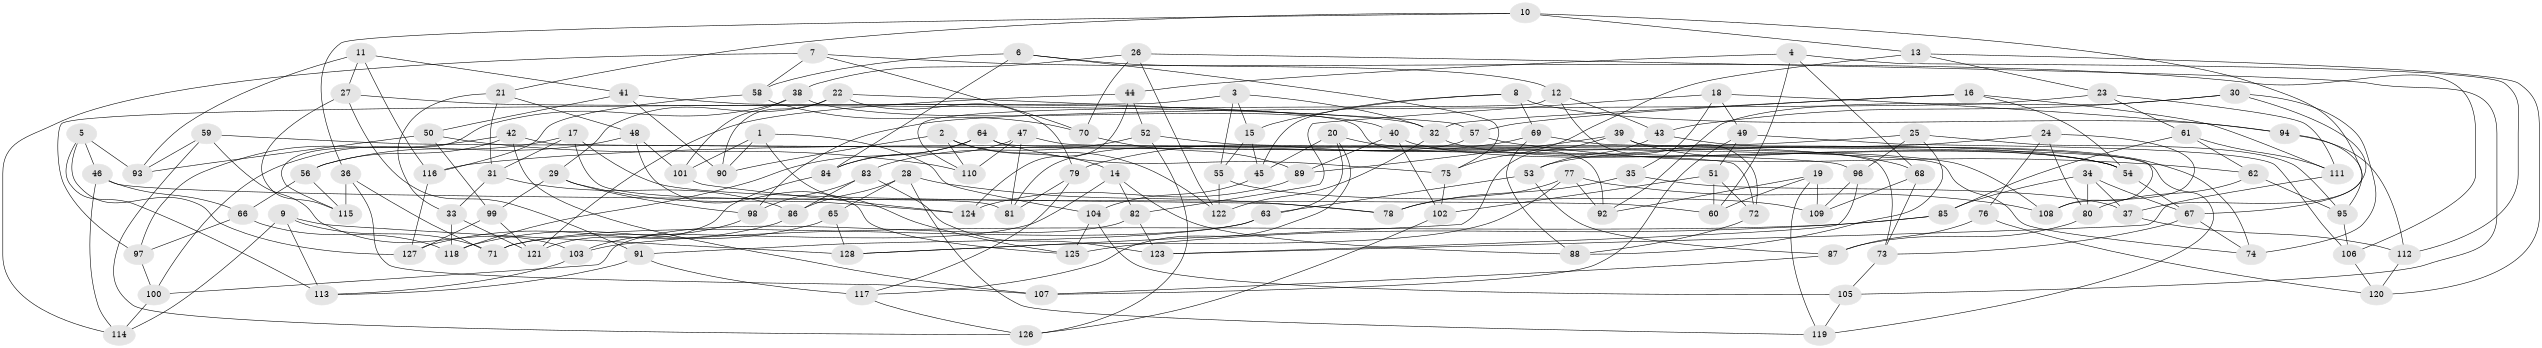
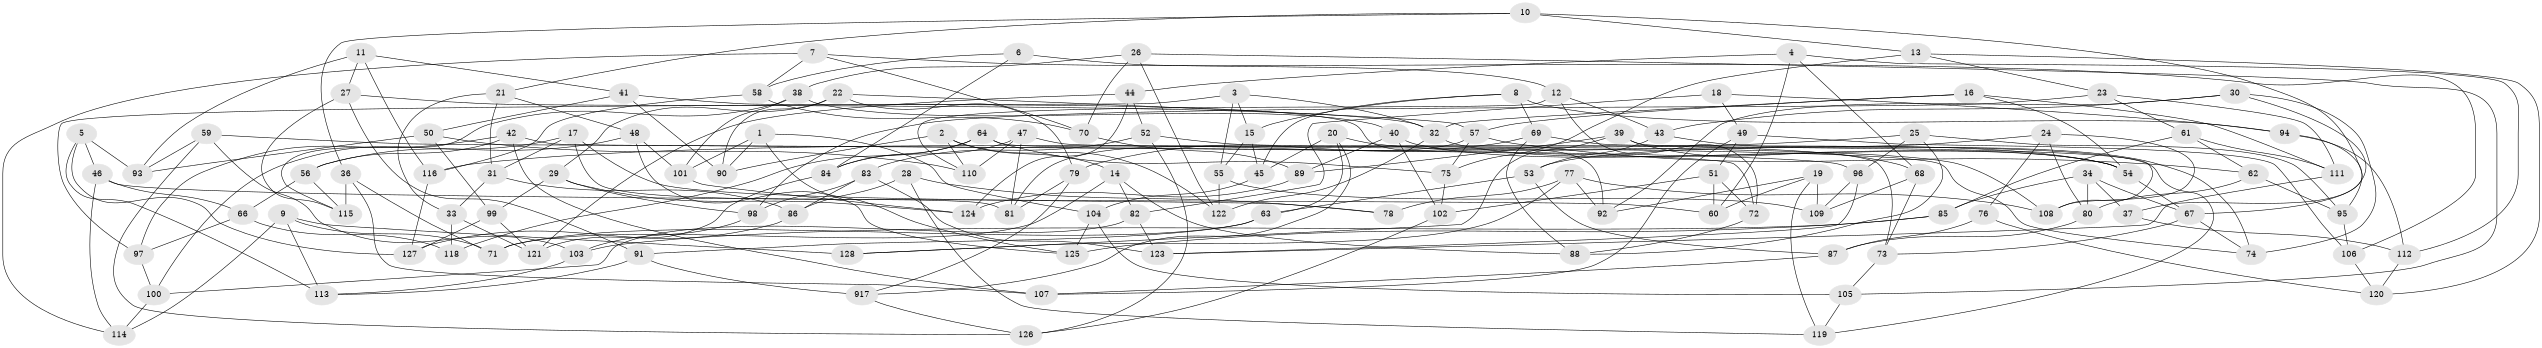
edge "6" -- "75": now "57" -- "75"
node "35": removed
node "65": removed
node "117": label "117" -> "917"
